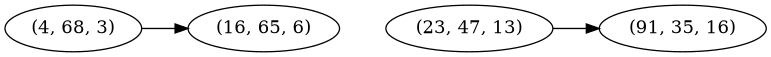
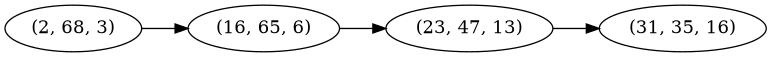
node "(4, 68, 3)": label "(4, 68, 3)" -> "(2, 68, 3)"
edge "(16, 65, 6)" -> "(23, 47, 13)": added
node "(91, 35, 16)": label "(91, 35, 16)" -> "(31, 35, 16)"
